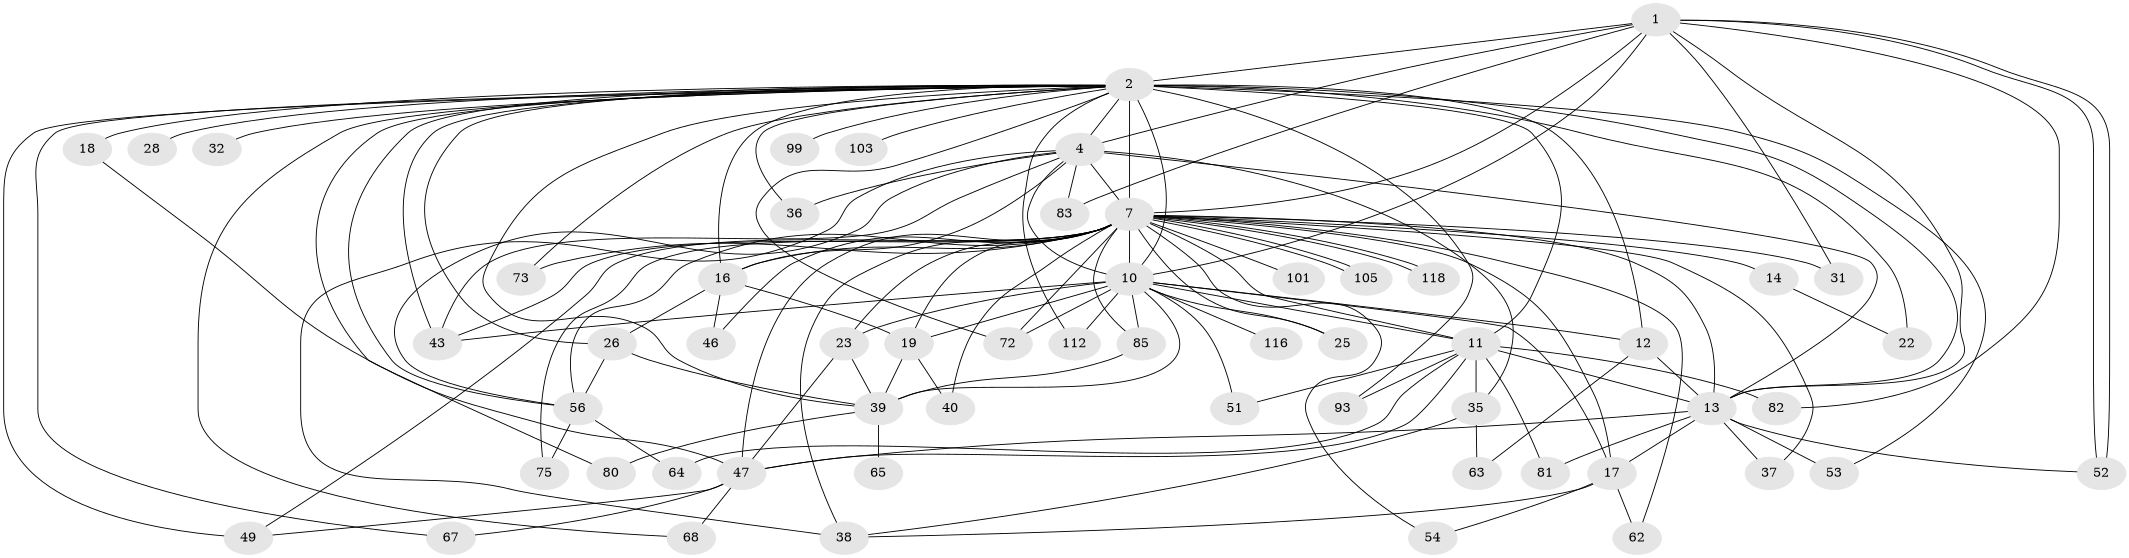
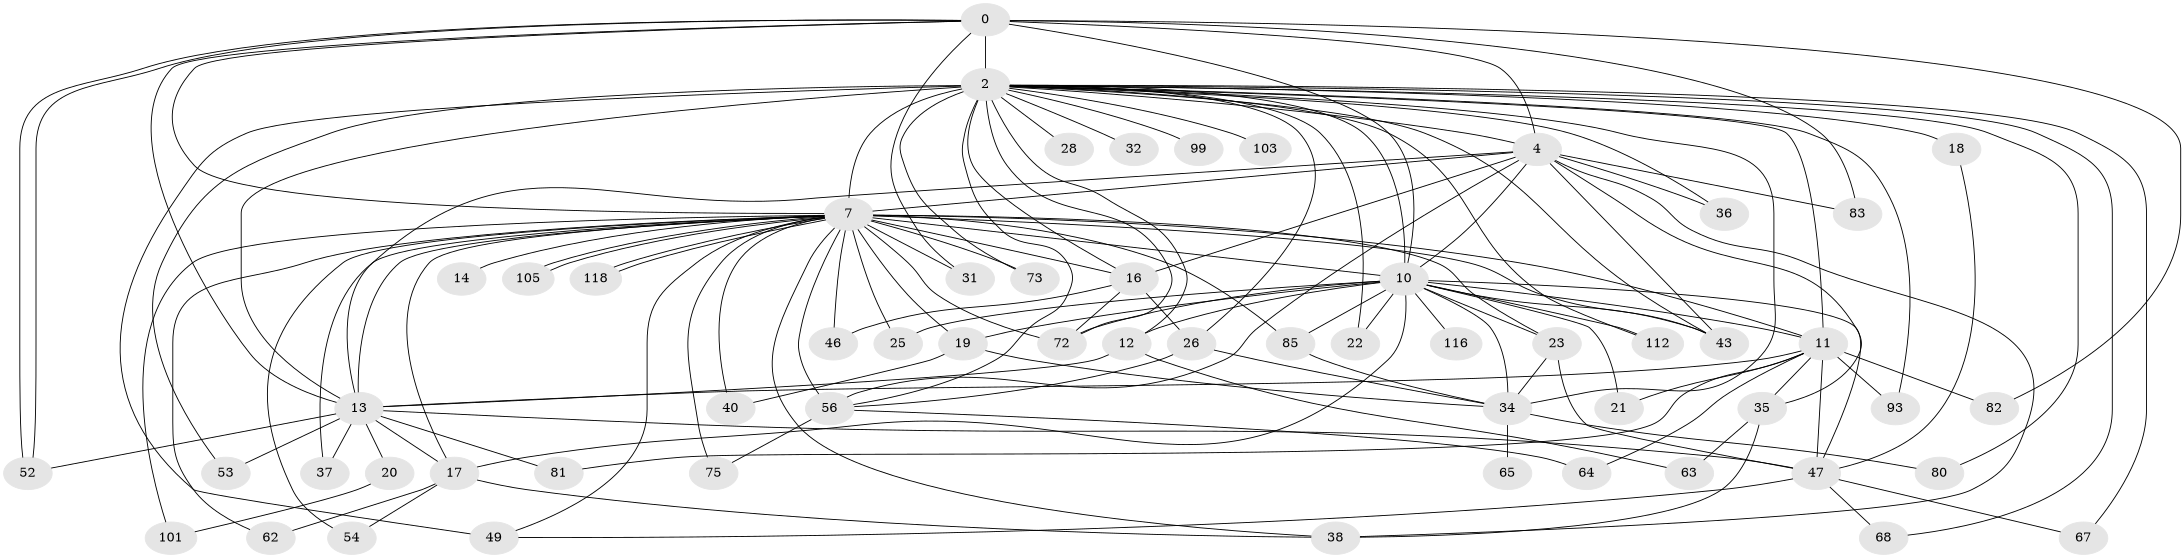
node "1": label "1" -> "0"
edge "7" -- "47": now "10" -- "47"
edge "16" -- "19": now "16" -- "72"
edge "14" -- "22": now "10" -- "22"
node "39": label "39" -> "34"
node "51": label "51" -> "21"
node "20": added
